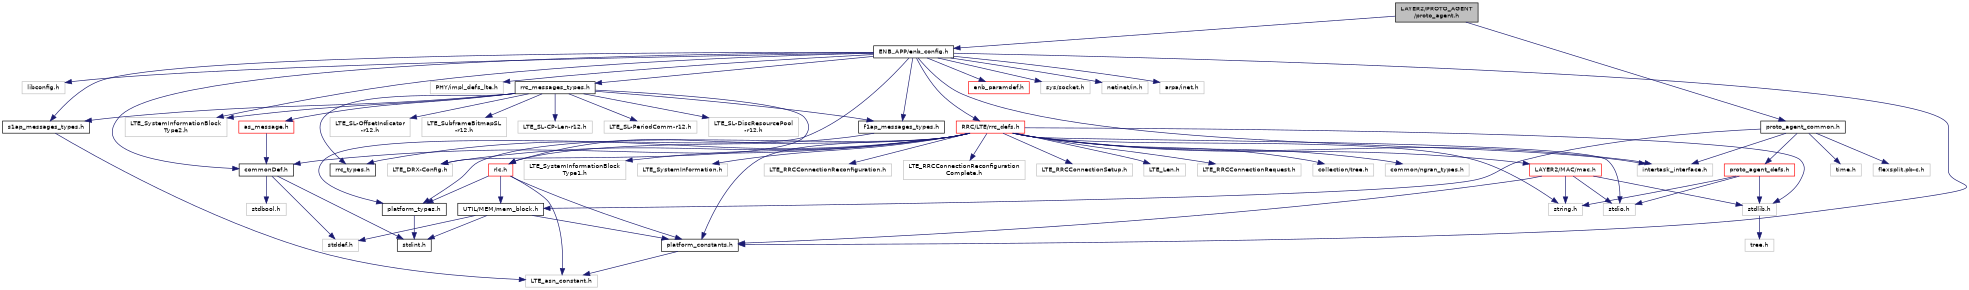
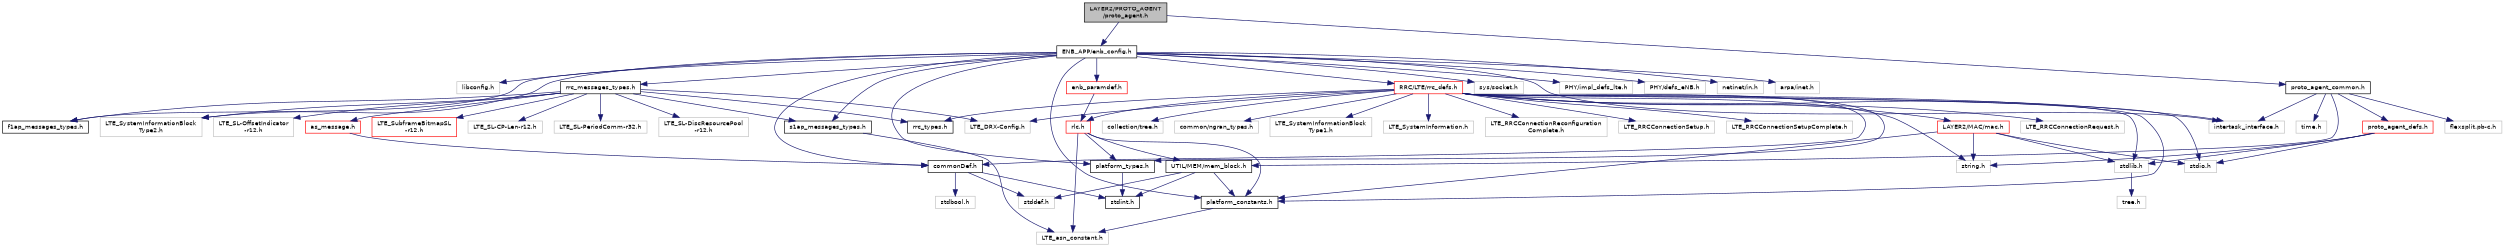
node "PHY/defs_eNB.h": added
node "LTE_SubframeBitmapSL -r12.h": color grey75 -> red
node "LTE_SL-PeriodComm-r12.h": label "LTE_SL-PeriodComm-r12.h" -> "LTE_SL-PeriodComm-r32.h"
edge "f1ap_messages_types.h" -> "rlc.h": now "enb_paramdef.h" -> "rlc.h"
node "LTE_RRCConnectionReconfiguration.h": removed
node "LTE_Len.h": label "LTE_Len.h" -> "LTE_RRCConnectionSetupComplete.h"
